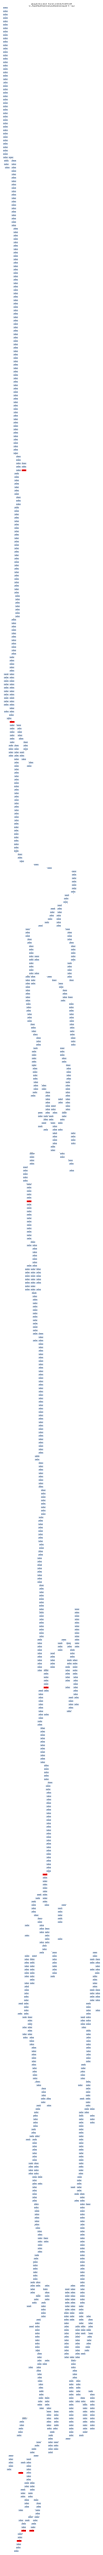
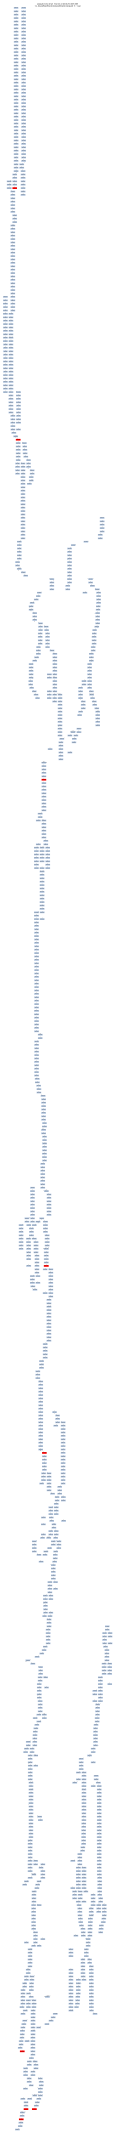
node "0x0807a6d4": removed
node "0x0807a74d": removed
node "0x0807a32d": added
node "0x0807a23a": removed
node "0x080ad5d4": removed
